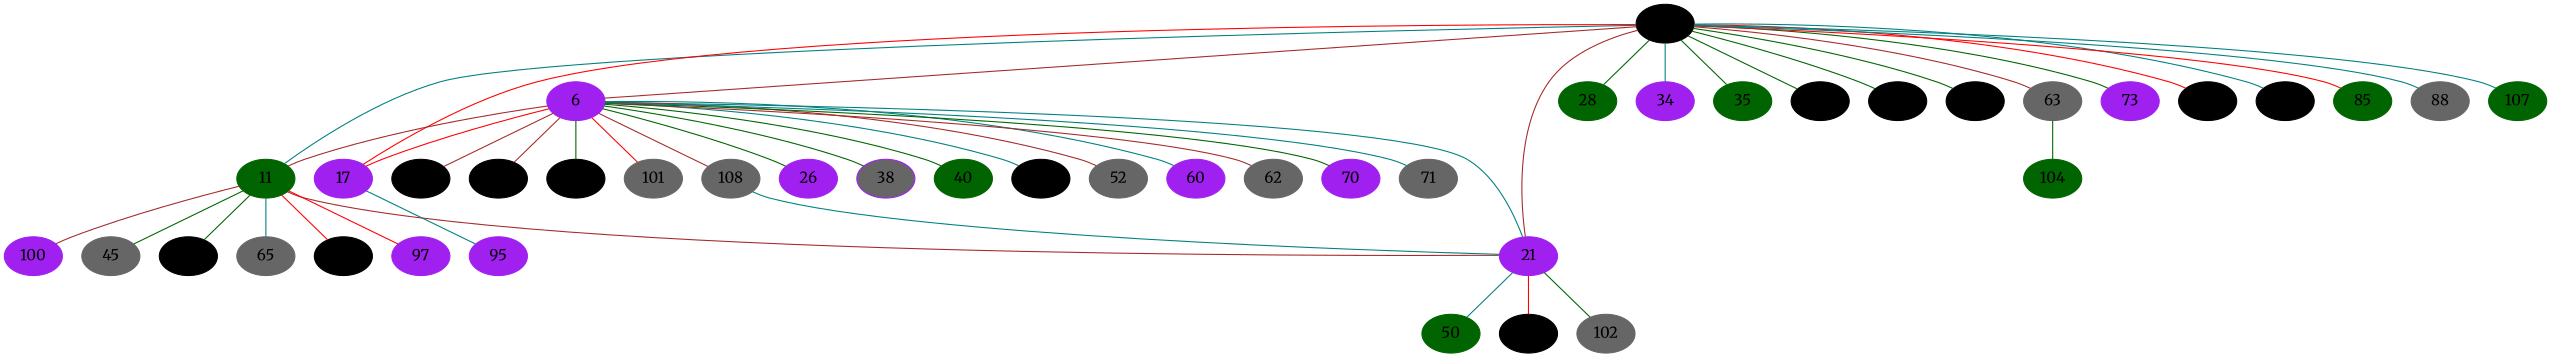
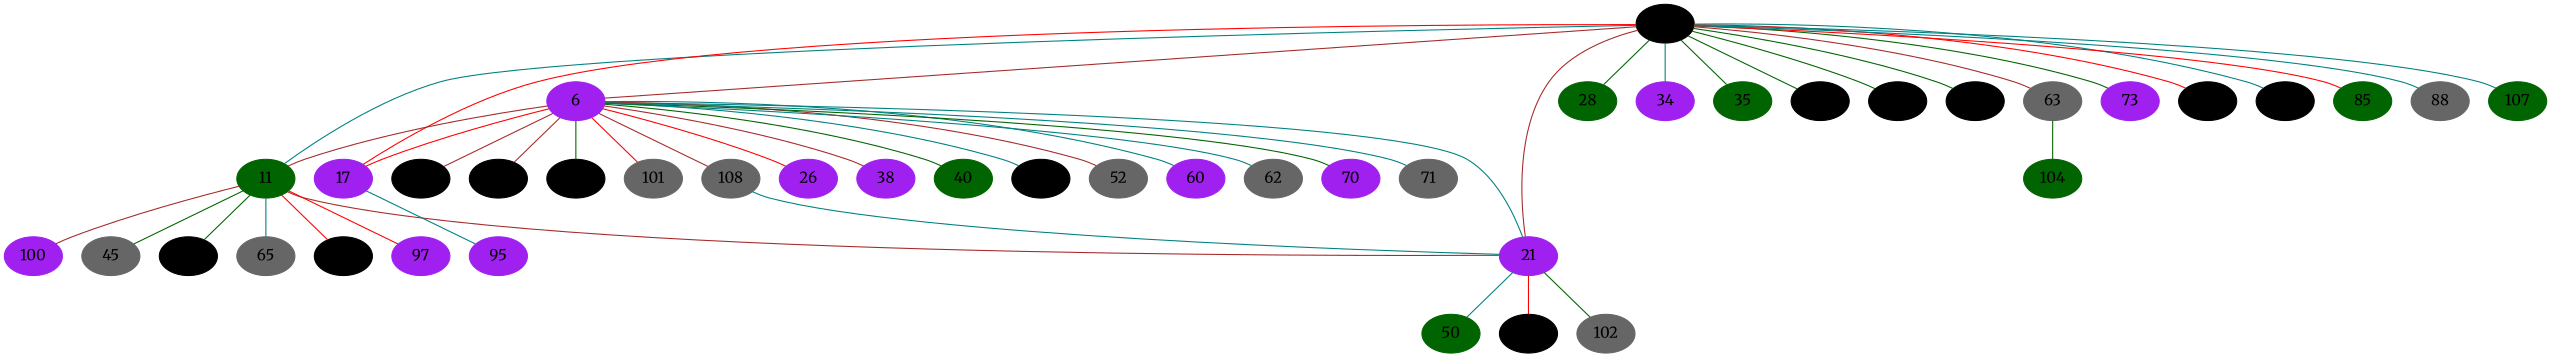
edge "6" -- "38": color darkgreen -> brown
edge "6" -- "26": color darkgreen -> red
edge "6" -- "62": color brown -> teal
node "38": fillcolor gray40 -> purple
